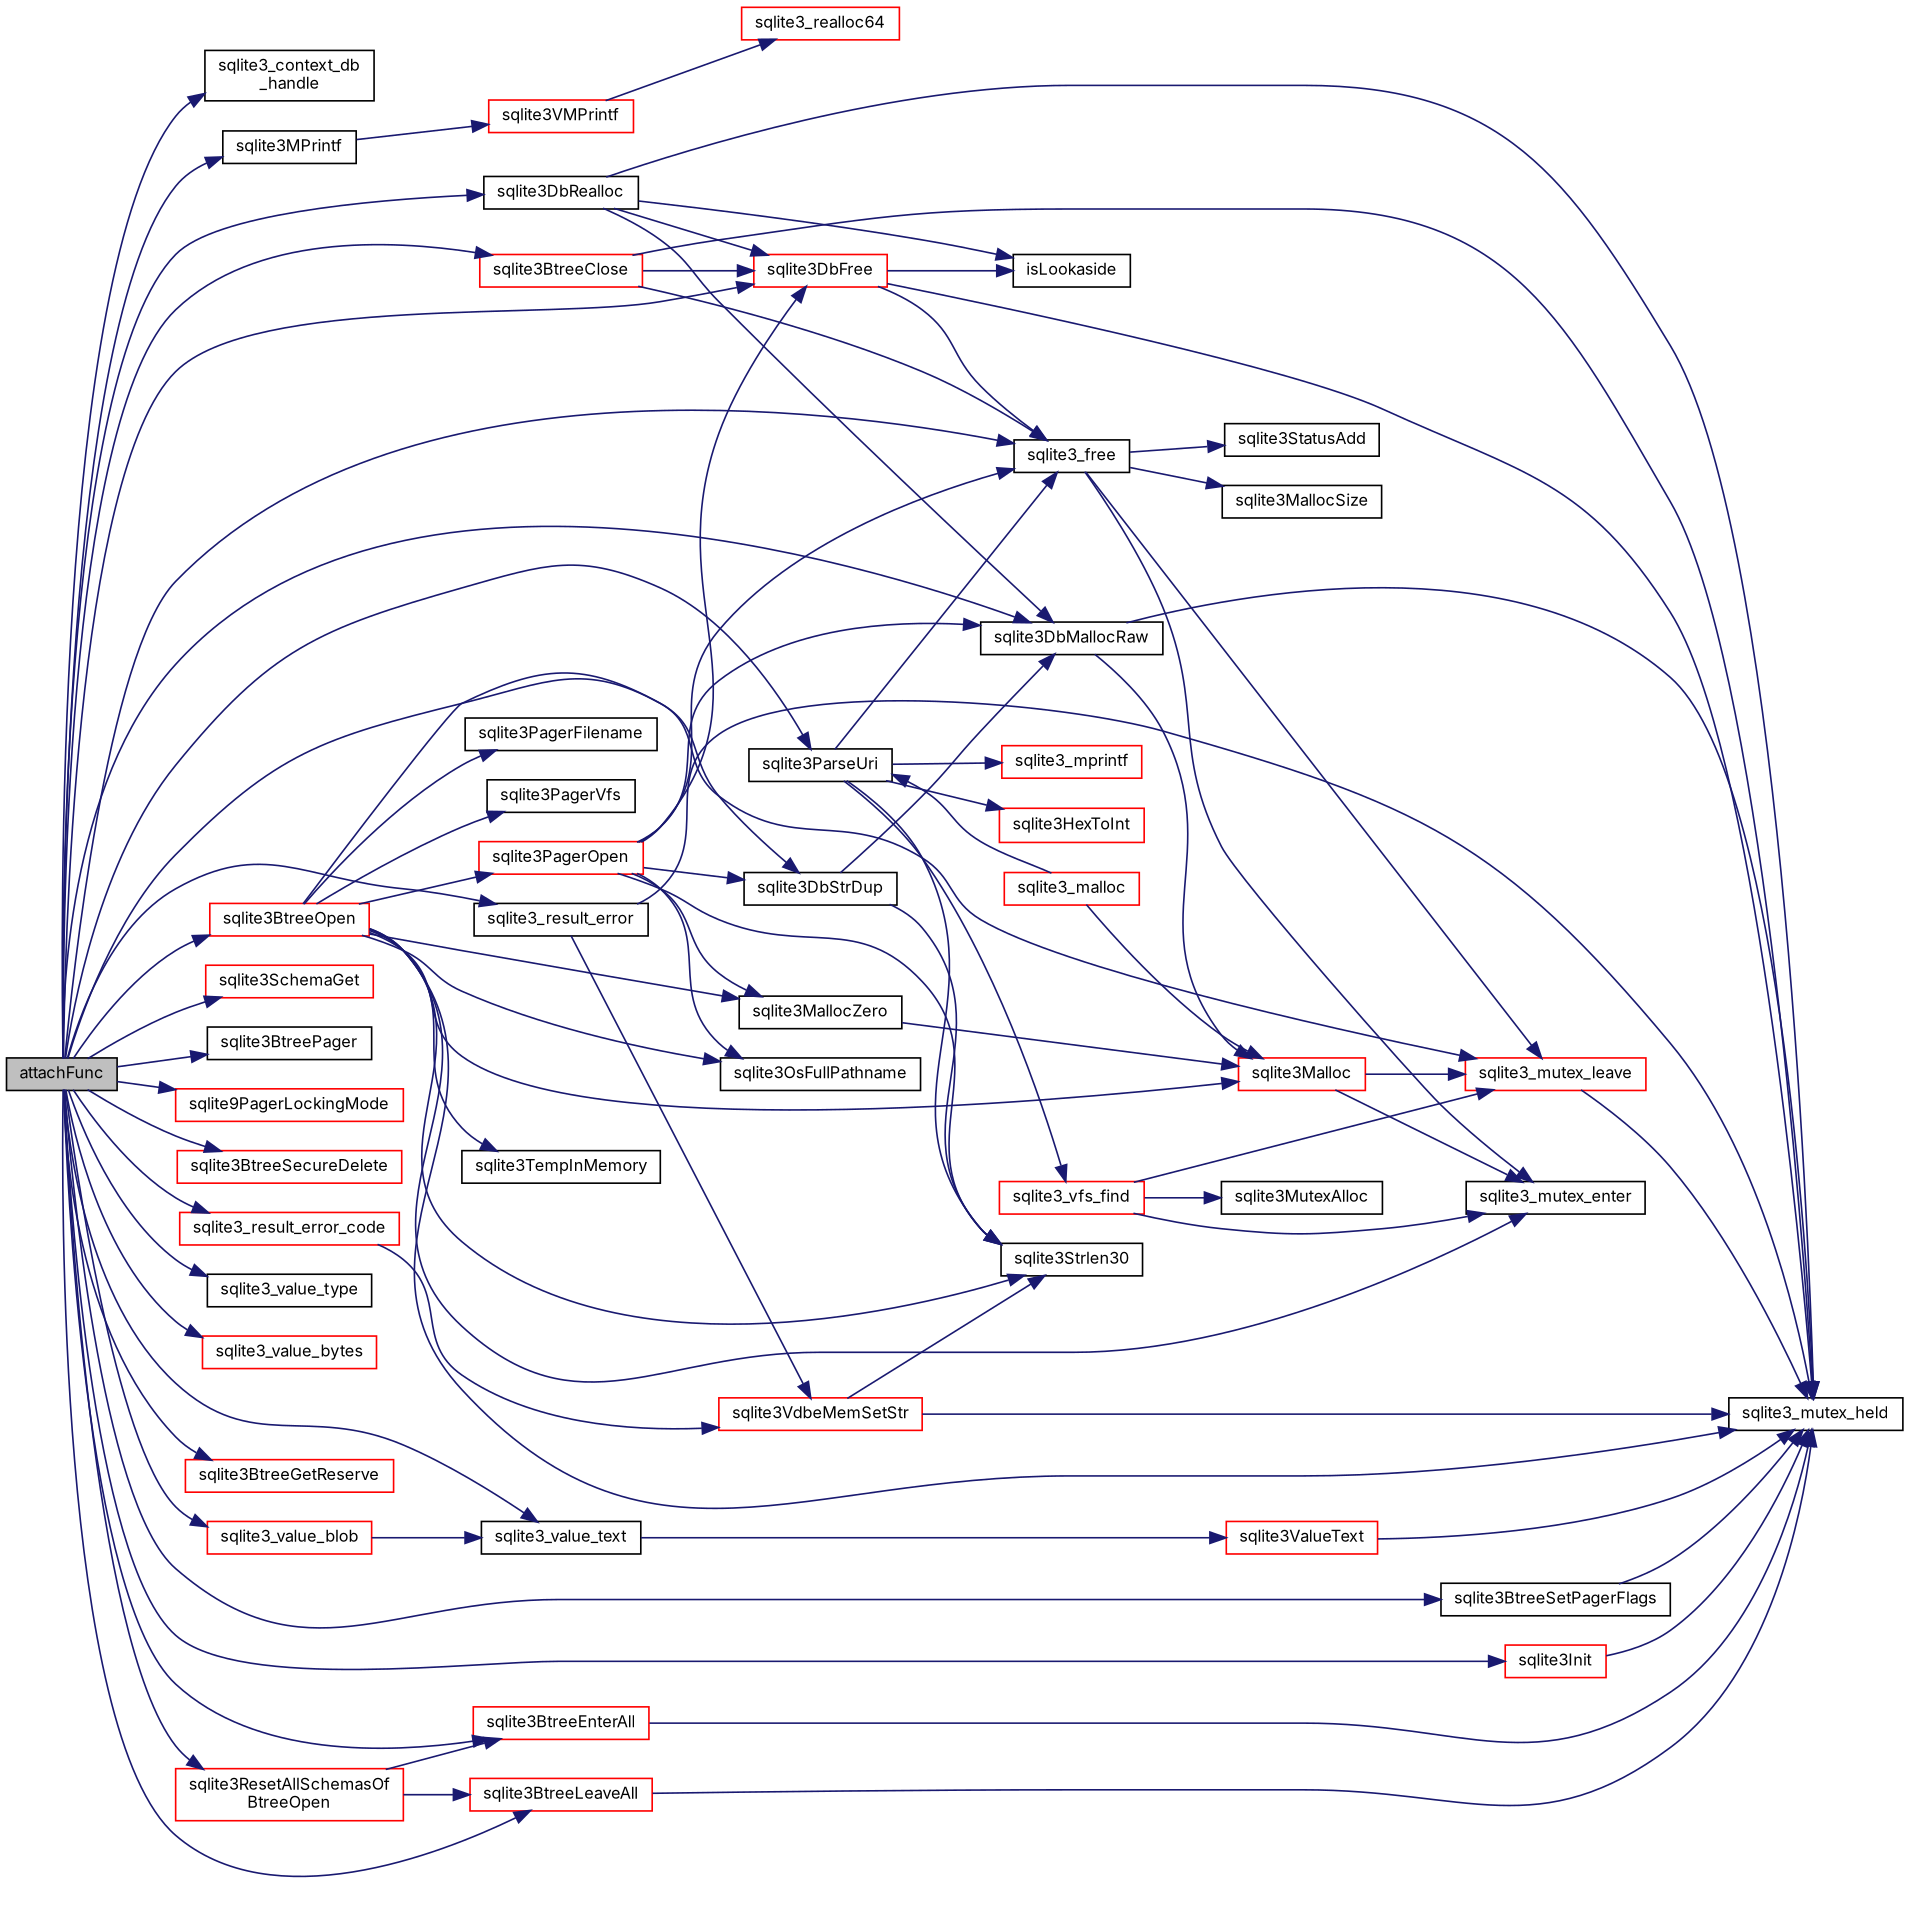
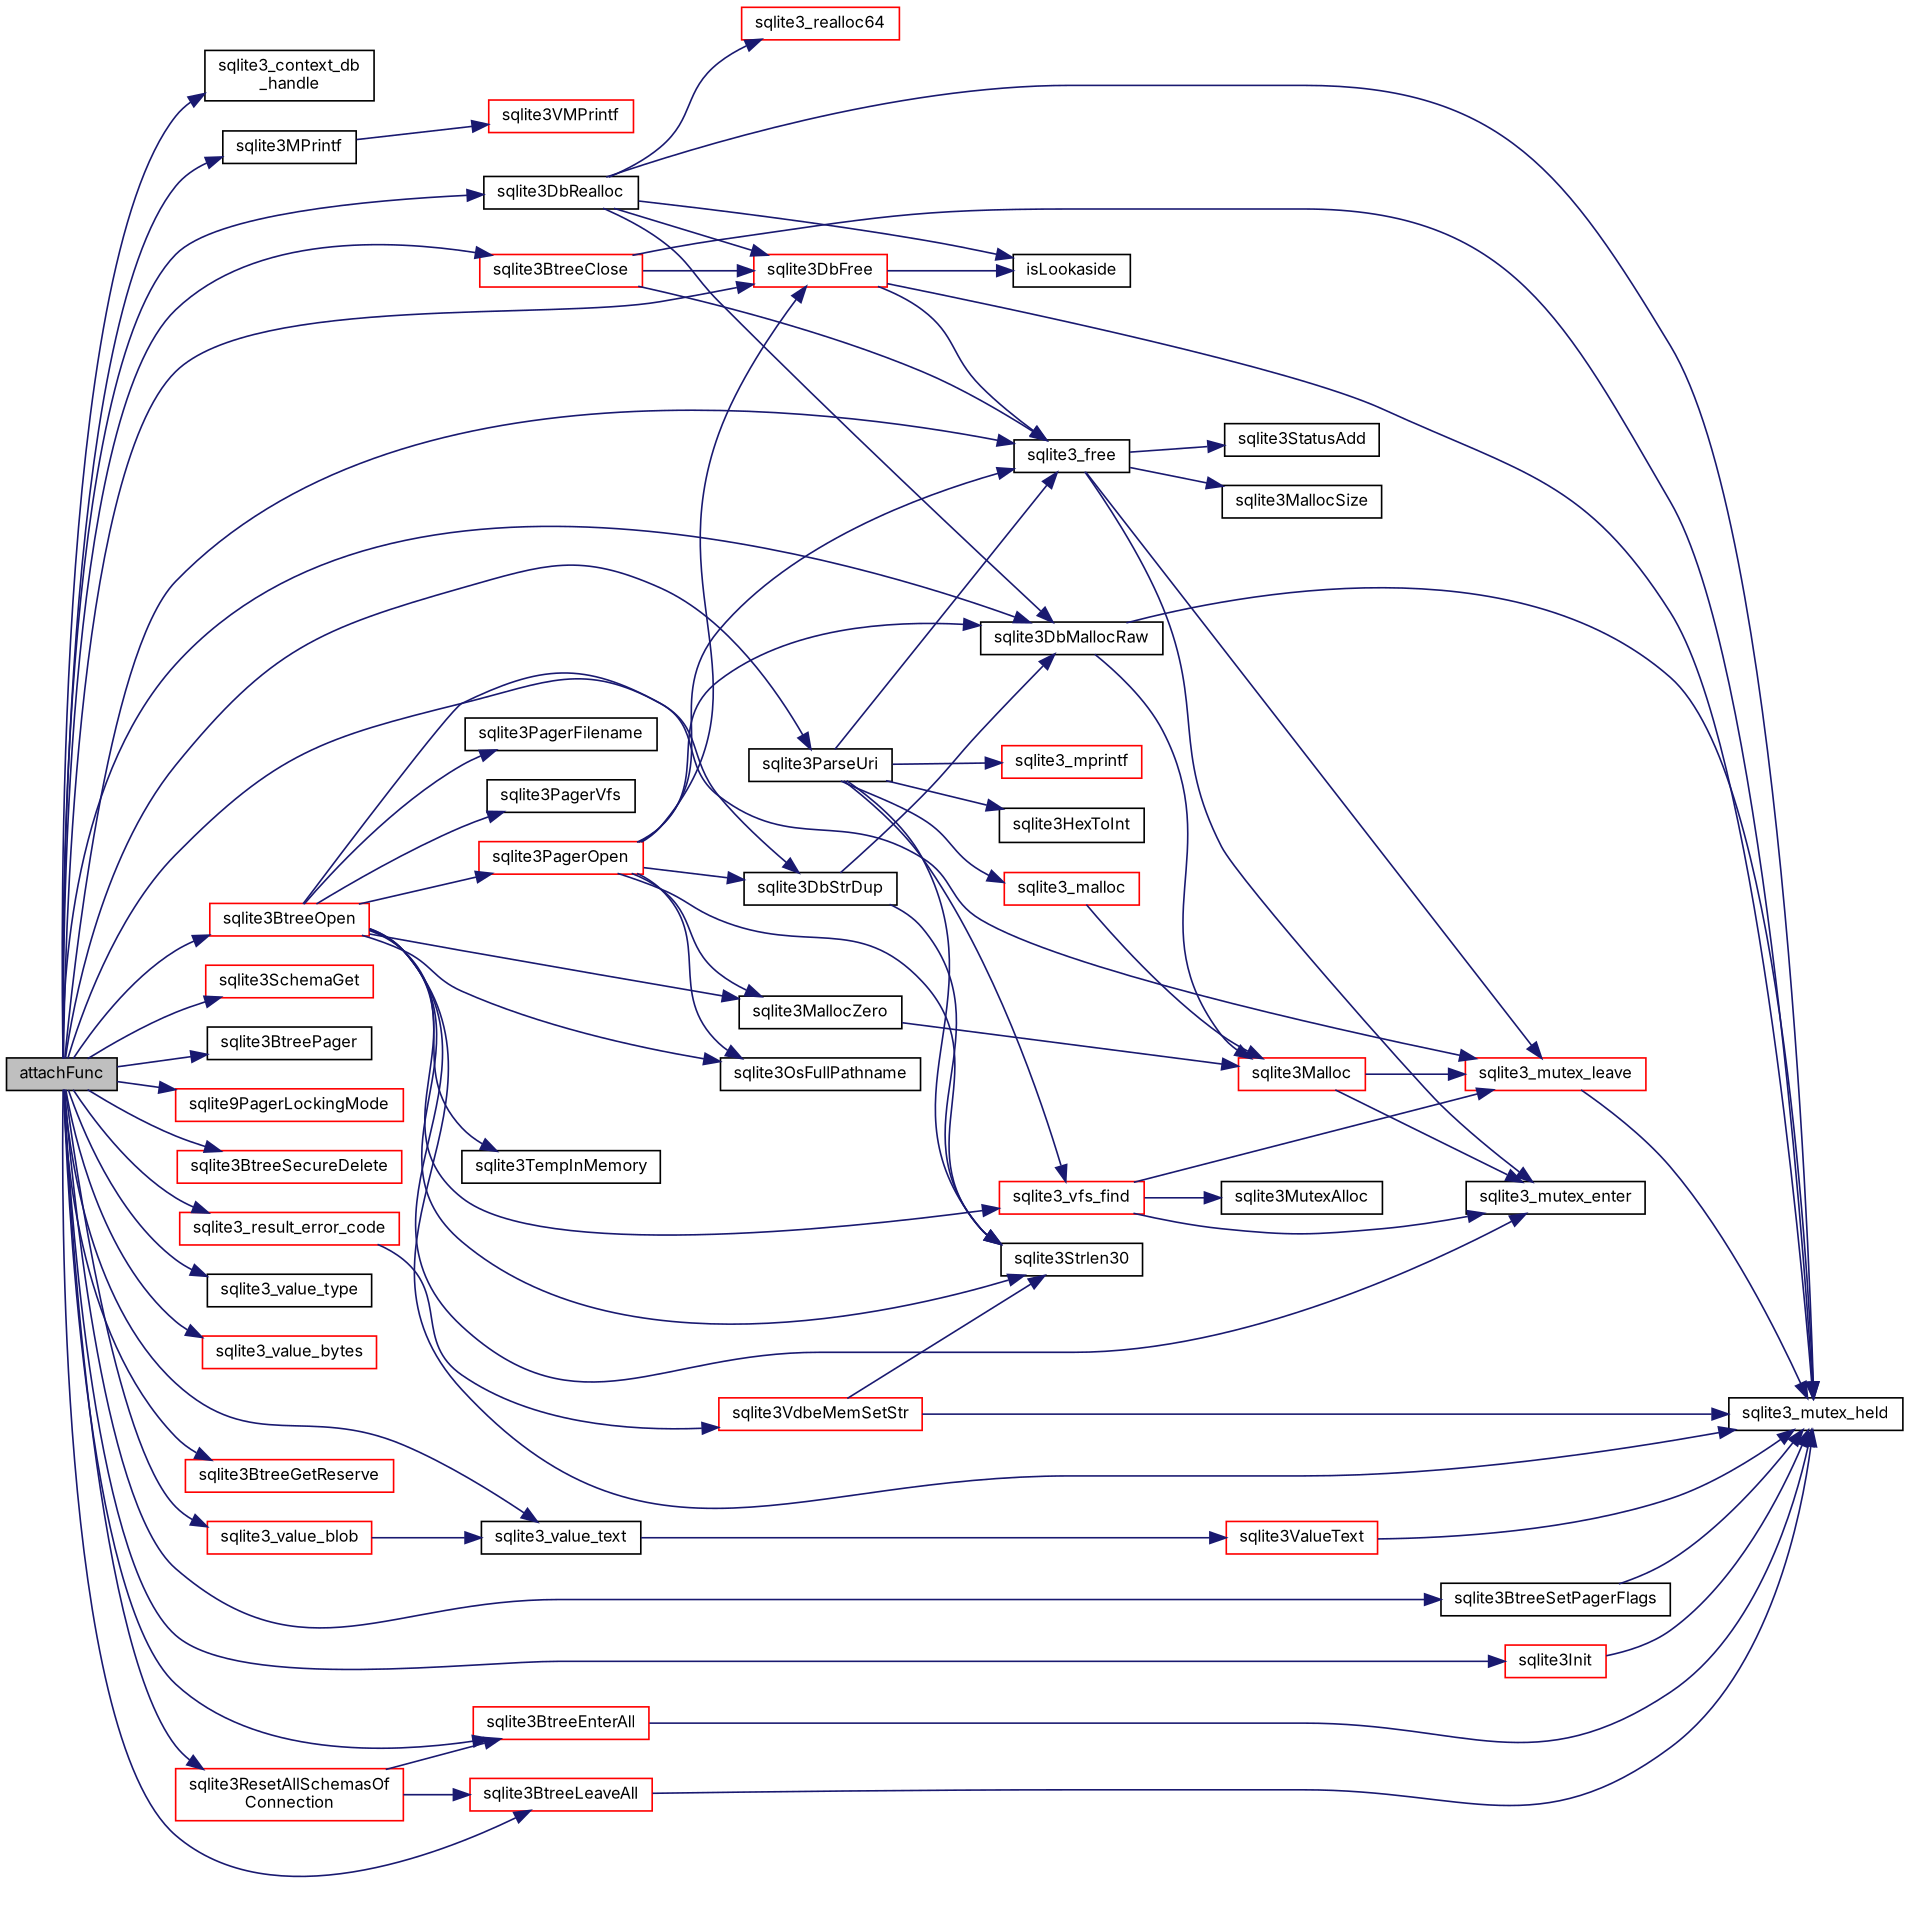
edge "sqlite3VMPrintf" -> "sqlite3_realloc64": now "sqlite3DbRealloc" -> "sqlite3_realloc64"
node "sqlite3HexToInt": color red -> black
edge "sqlite3_malloc" -> "sqlite3ParseUri": reversed
node "sqlite3_result_error": removed
edge "sqlite3BtreeOpen" -> "sqlite3Malloc": now "sqlite3BtreeOpen" -> "sqlite3_vfs_find"
node "sqlite3ResetAllSchemasOf BtreeOpen": label "sqlite3ResetAllSchemasOf BtreeOpen" -> "sqlite3ResetAllSchemasOf Connection"
